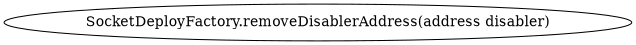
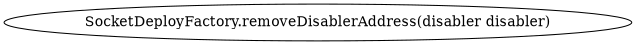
node "SocketDeployFactory.removeDisablerAddress(address disabler)": label "SocketDeployFactory.removeDisablerAddress(address disabler)" -> "SocketDeployFactory.removeDisablerAddress(disabler disabler)"
